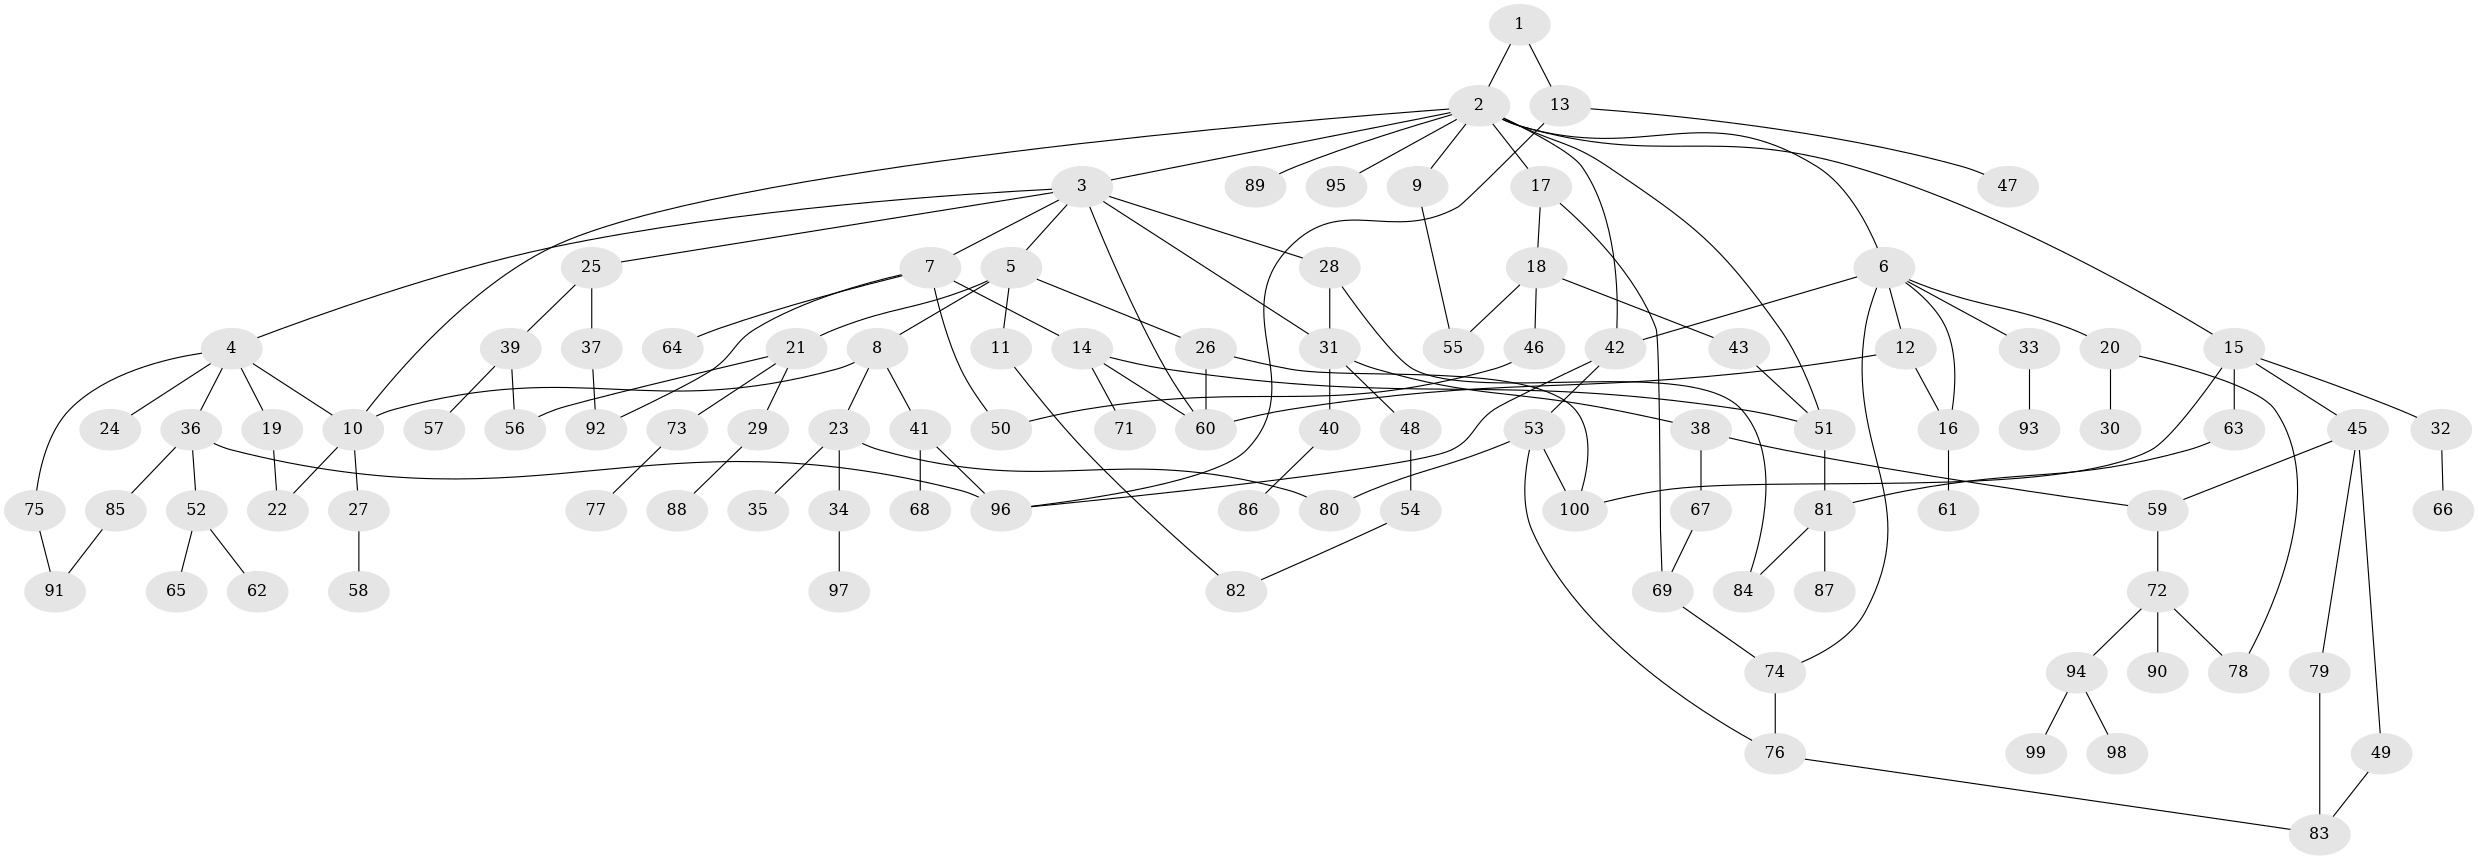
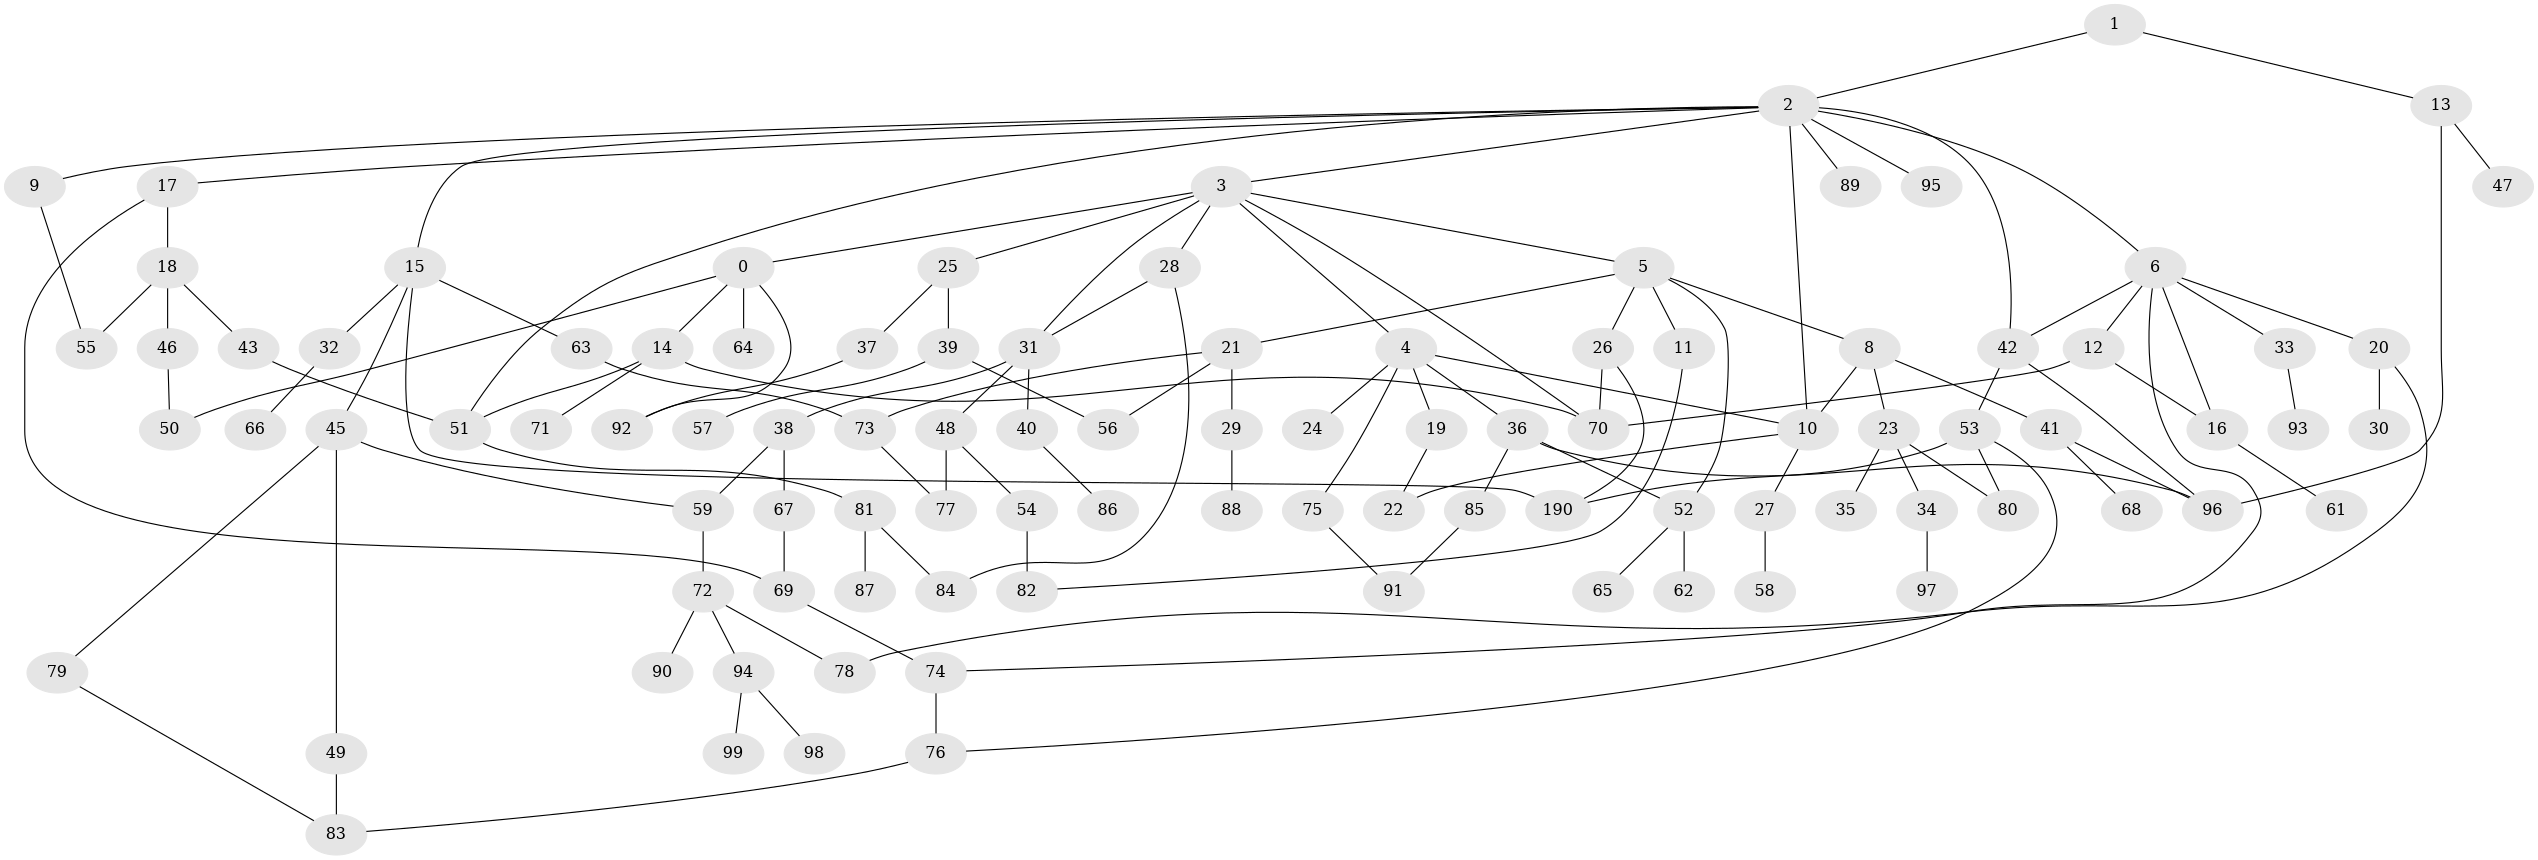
node "7": label "7" -> "0"
edge "5" -- "52": added
node "60": label "60" -> "70"
edge "48" -- "77": added
edge "63" -- "81": now "63" -- "73"
node "100": label "100" -> "190"
